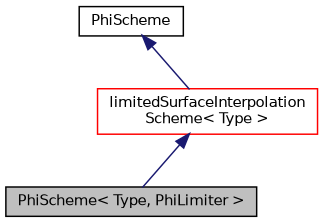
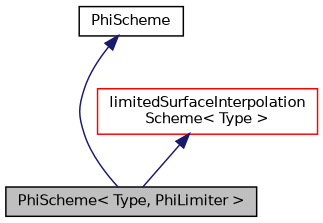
edge "limitedSurfaceInterpolation Scheme< Type >" -> "PhiScheme": now "PhiScheme< Type, PhiLimiter >" -> "PhiScheme"
